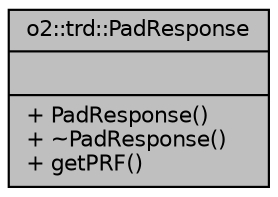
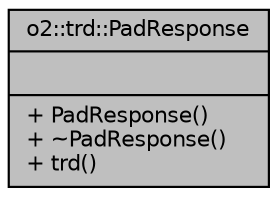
node "o2::trd::PadResponse": text "+ getPRF()" -> "+ trd()"
